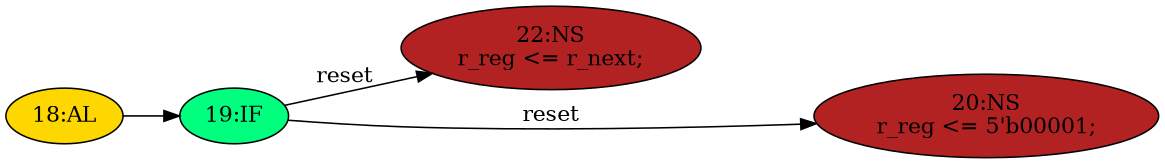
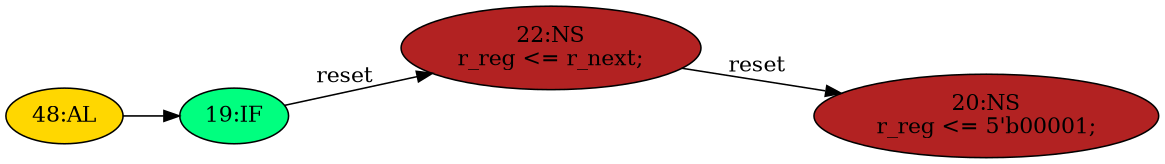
node "18:AL": label "18:AL" -> "48:AL"
edge "19:IF" -> "20:NS r_reg <= 5'b00001;": now "22:NS r_reg <= r_next;" -> "20:NS r_reg <= 5'b00001;"
